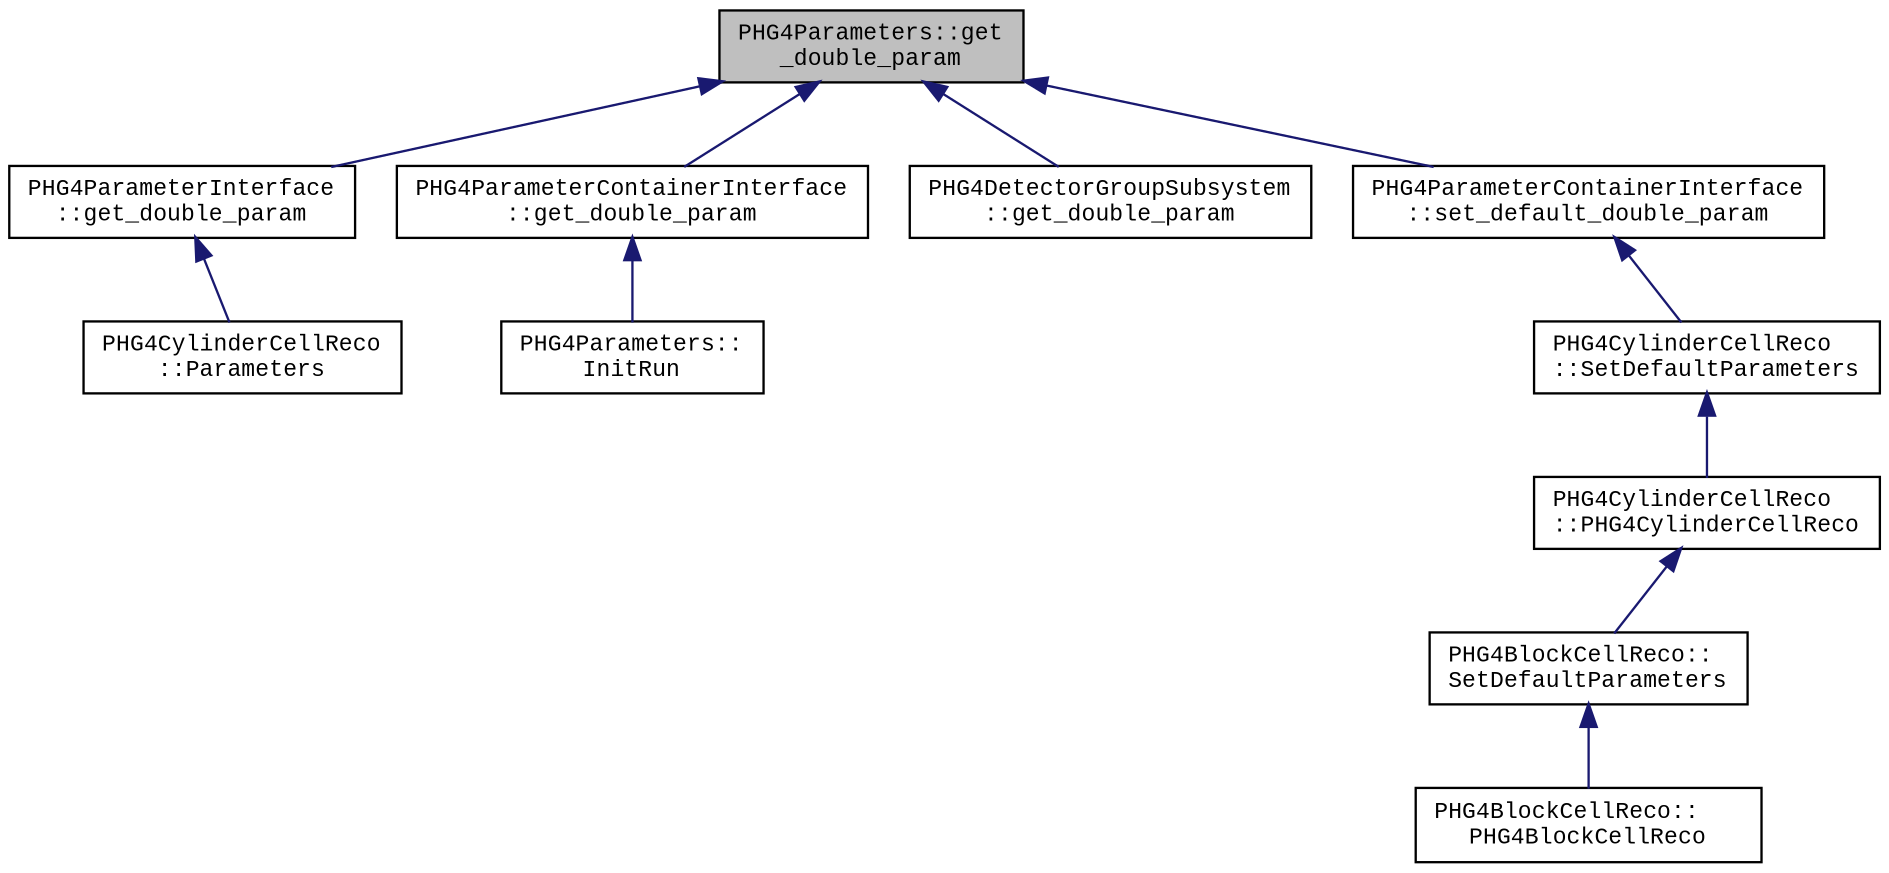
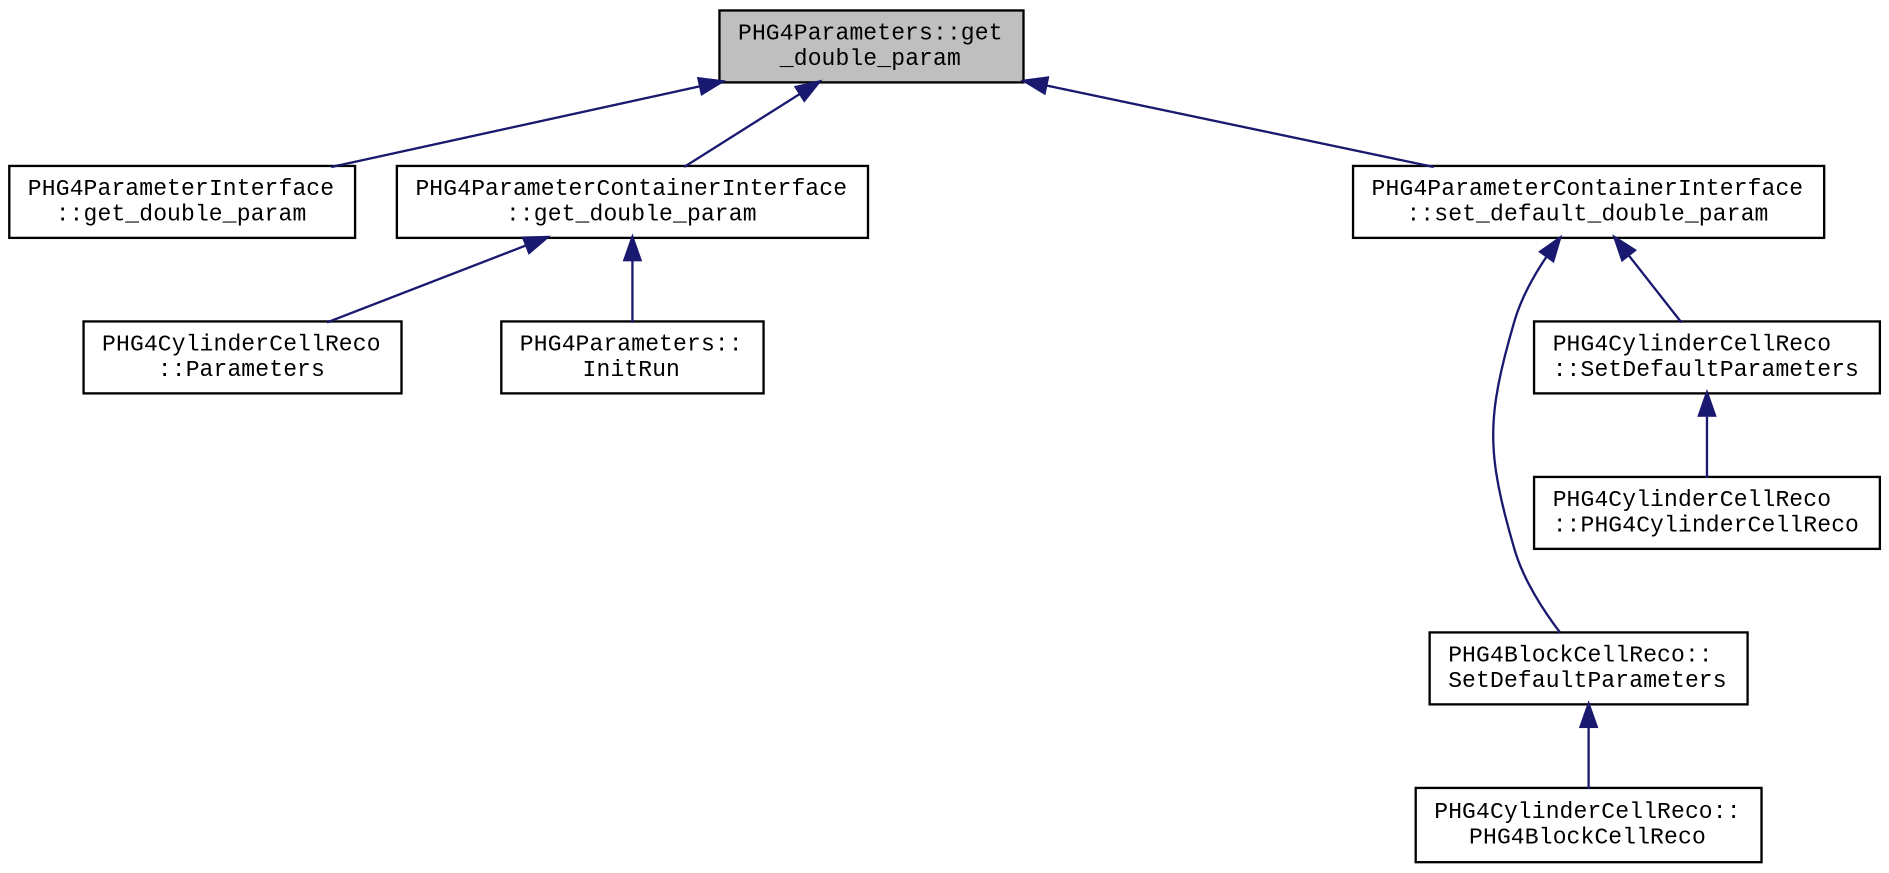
node "PHG4DetectorGroupSubsystem ::get_double_param": removed
edge "PHG4CylinderCellReco ::Parameters" -> "PHG4ParameterInterface ::get_double_param": now "PHG4CylinderCellReco ::Parameters" -> "PHG4ParameterContainerInterface ::get_double_param"
edge "PHG4BlockCellReco:: SetDefaultParameters" -> "PHG4CylinderCellReco ::PHG4CylinderCellReco": now "PHG4BlockCellReco:: SetDefaultParameters" -> "PHG4ParameterContainerInterface ::set_default_double_param"
node "PHG4BlockCellReco:: PHG4BlockCellReco": label "PHG4BlockCellReco:: PHG4BlockCellReco" -> "PHG4CylinderCellReco:: PHG4BlockCellReco"
